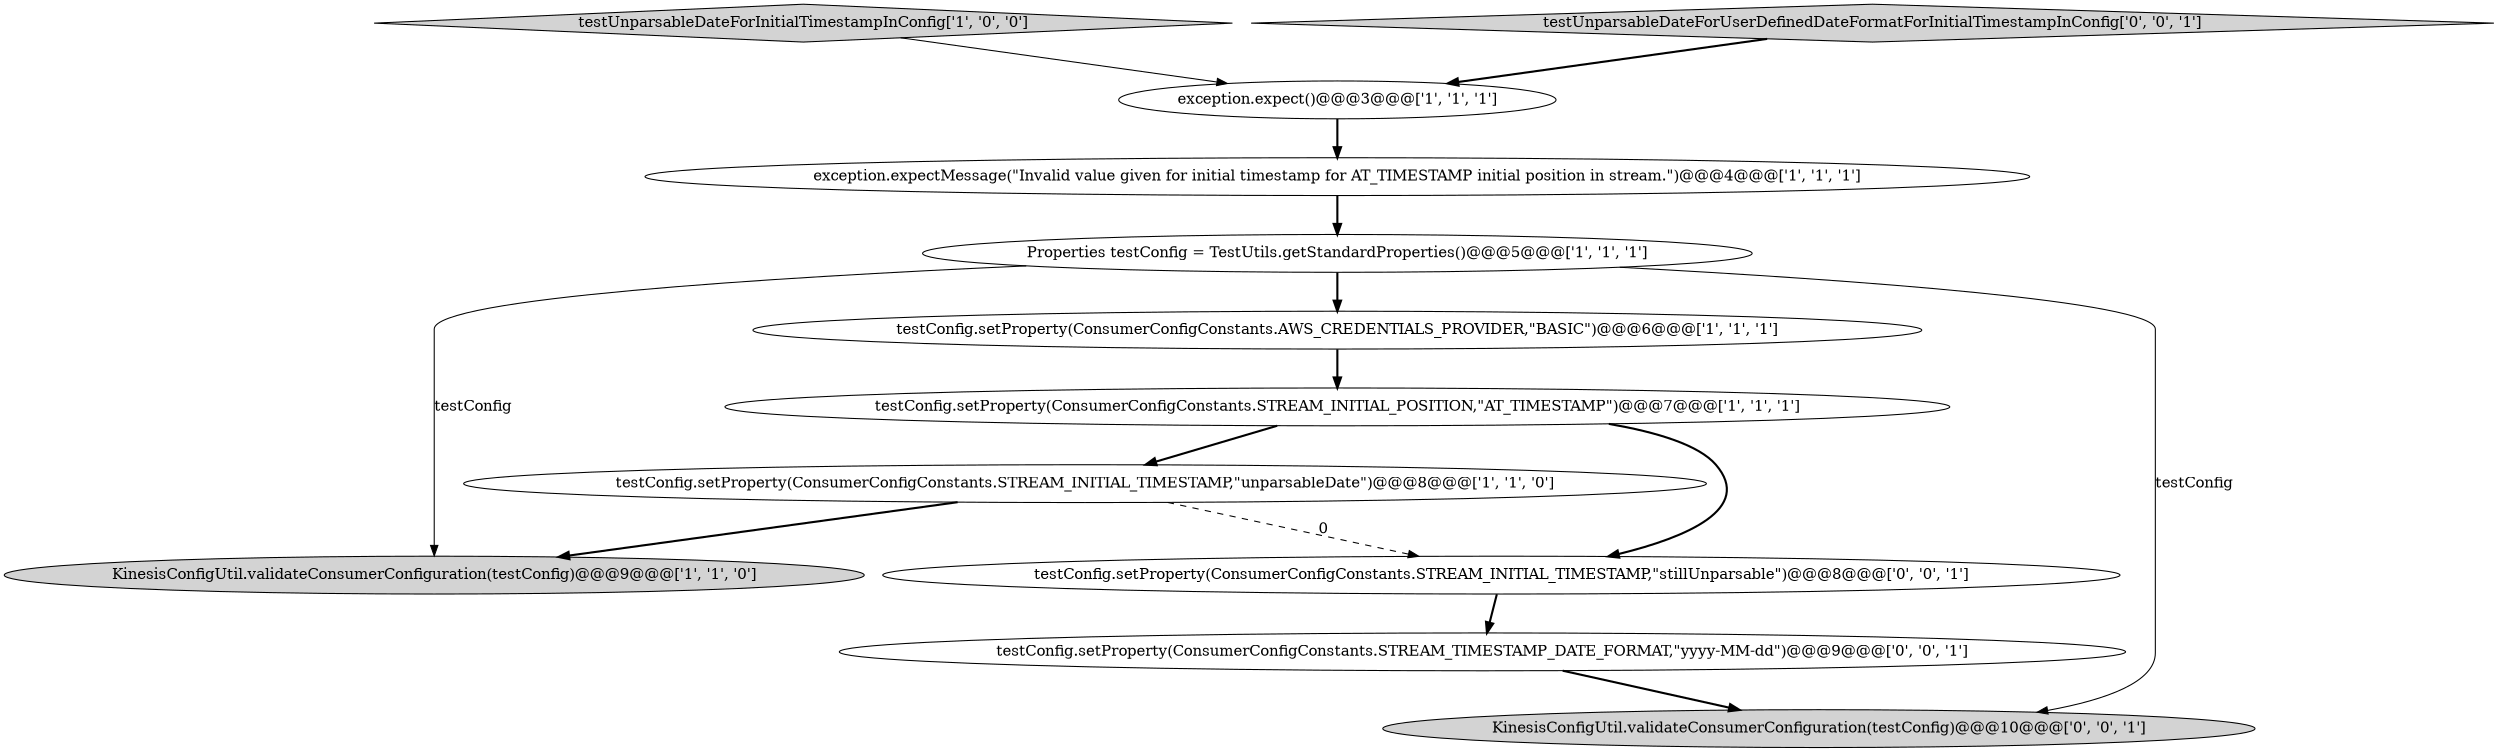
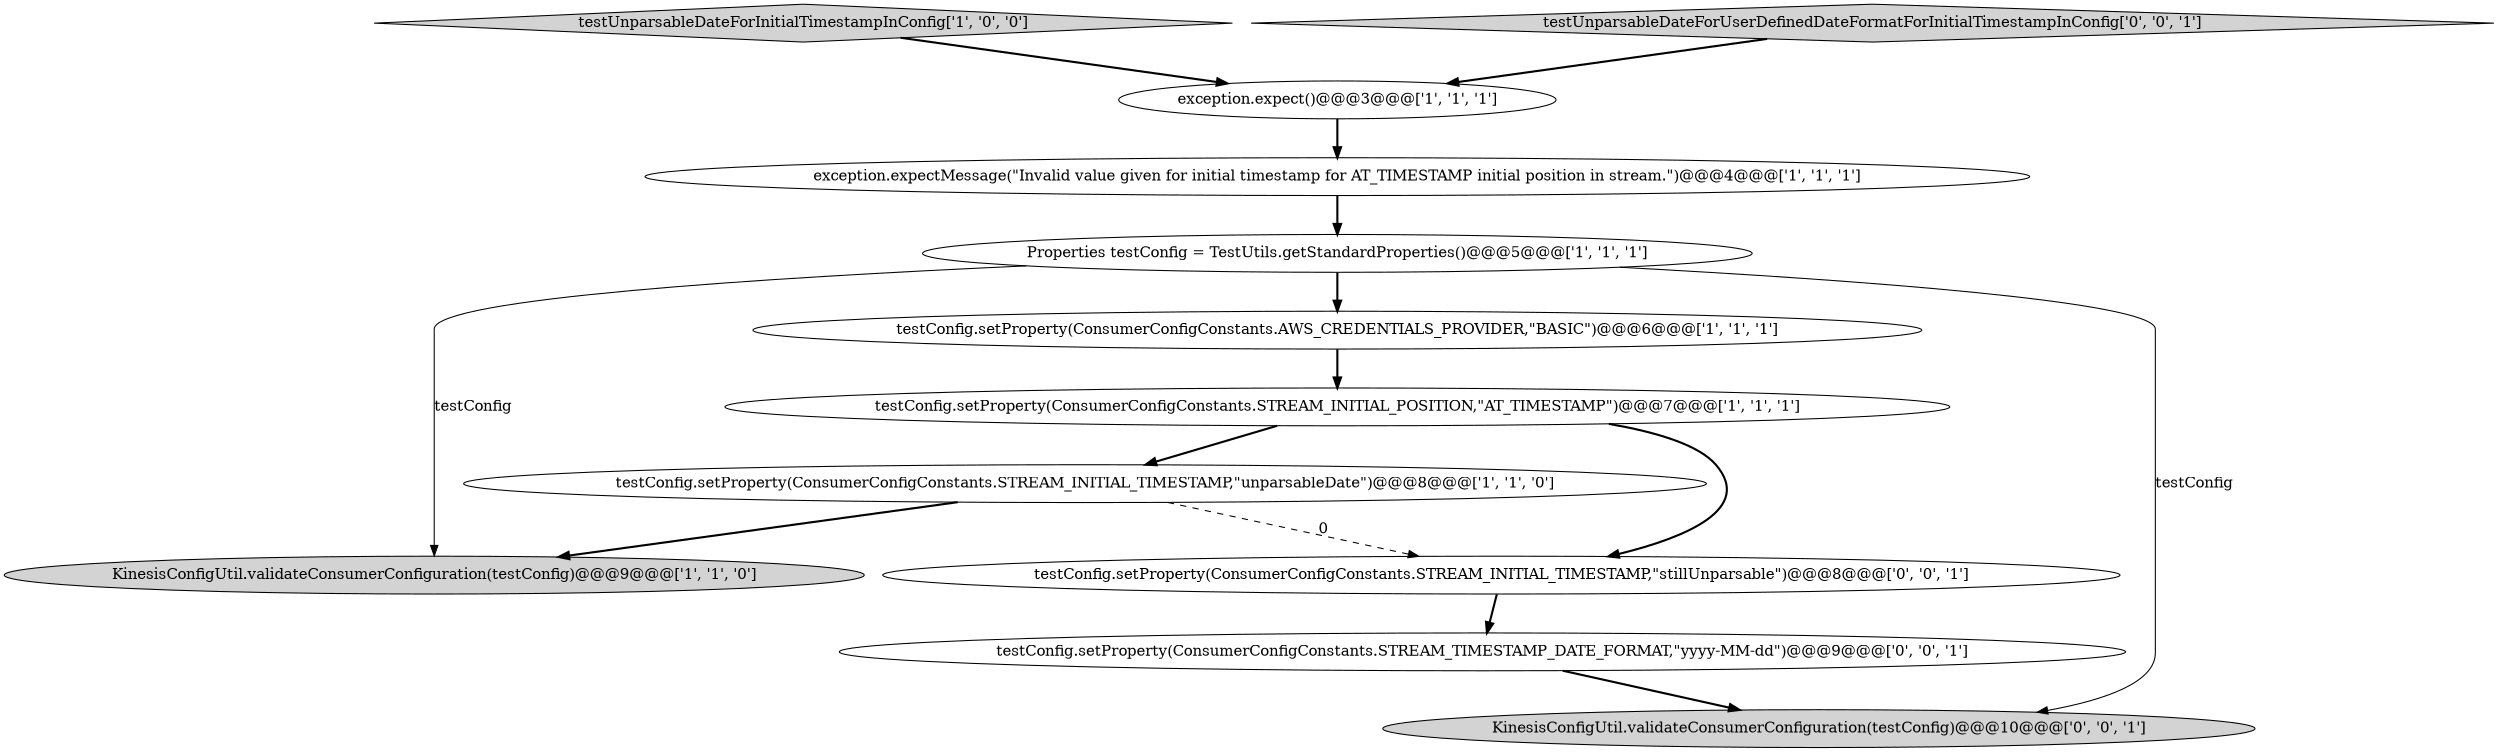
edge "testUnparsableDateForInitialTimestampInConfig['1', '0', '0']" -> "exception.expect()@@@3@@@['1', '1', '1']": style solid -> bold
